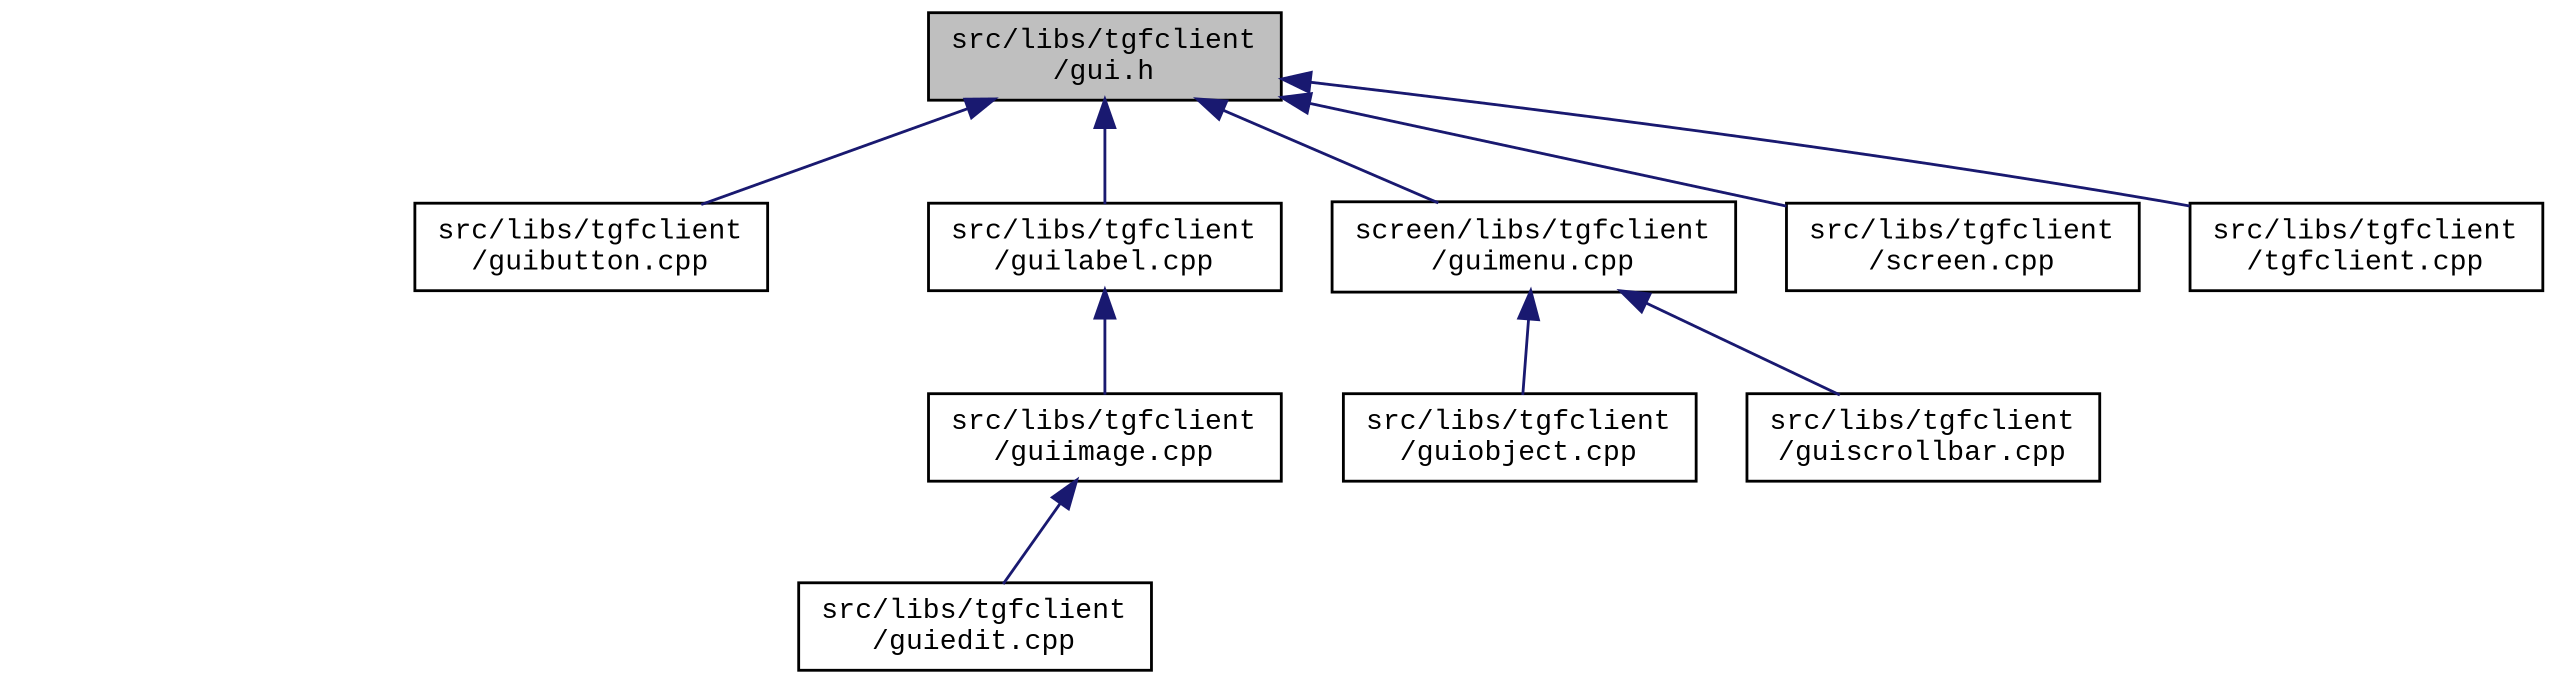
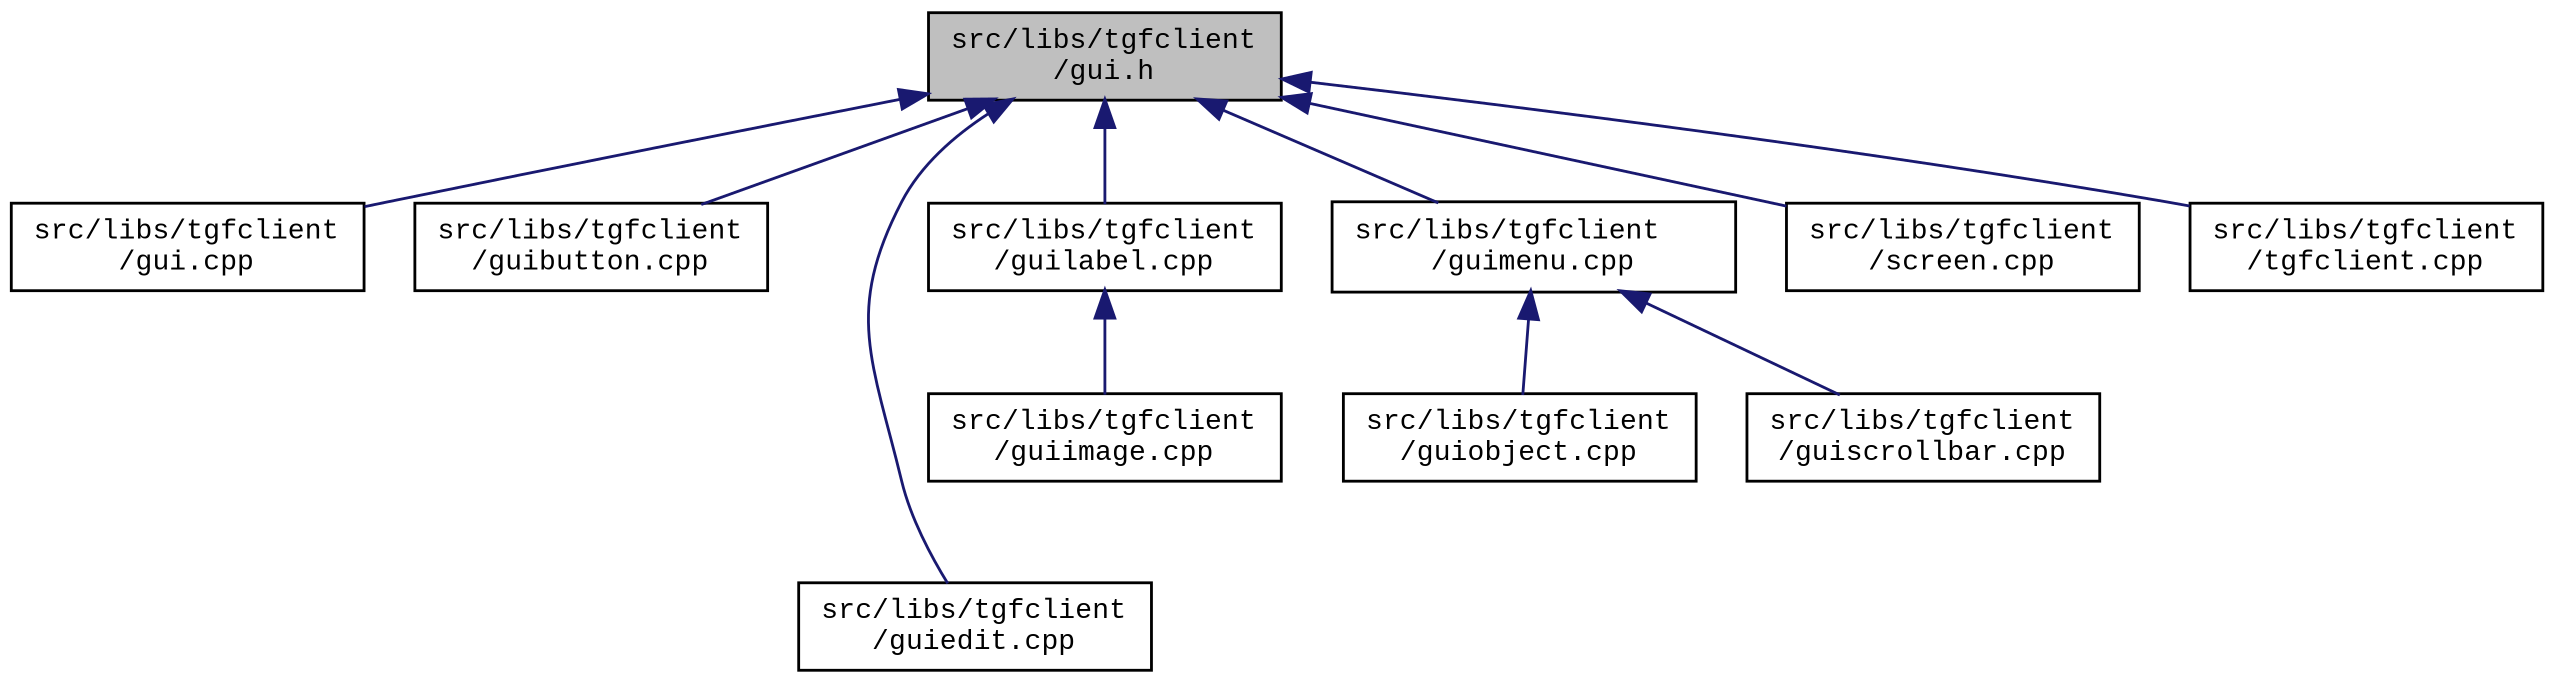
node "src/libs/tgfclient /gui.cpp": added
node "screen/libs/tgfclient /guimenu.cpp": label "screen/libs/tgfclient /guimenu.cpp" -> "src/libs/tgfclient /guimenu.cpp"
edge "src/libs/tgfclient /guiedit.cpp" -> "src/libs/tgfclient /guiimage.cpp": now "src/libs/tgfclient /guiedit.cpp" -> "src/libs/tgfclient /gui.h"
